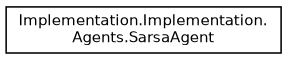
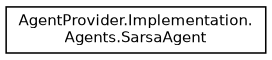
node "Implementation.Implementation. Agents.SarsaAgent": label "Implementation.Implementation. Agents.SarsaAgent" -> "AgentProvider.Implementation. Agents.SarsaAgent"
